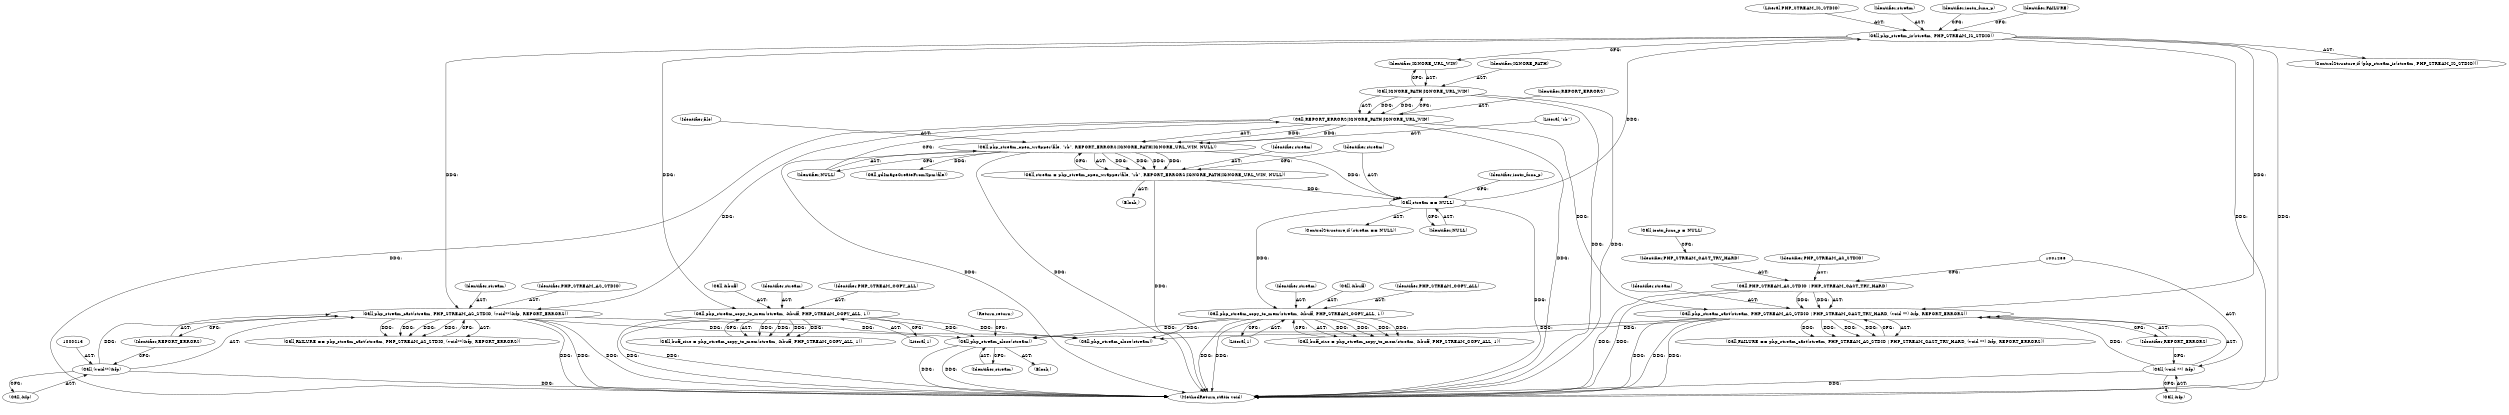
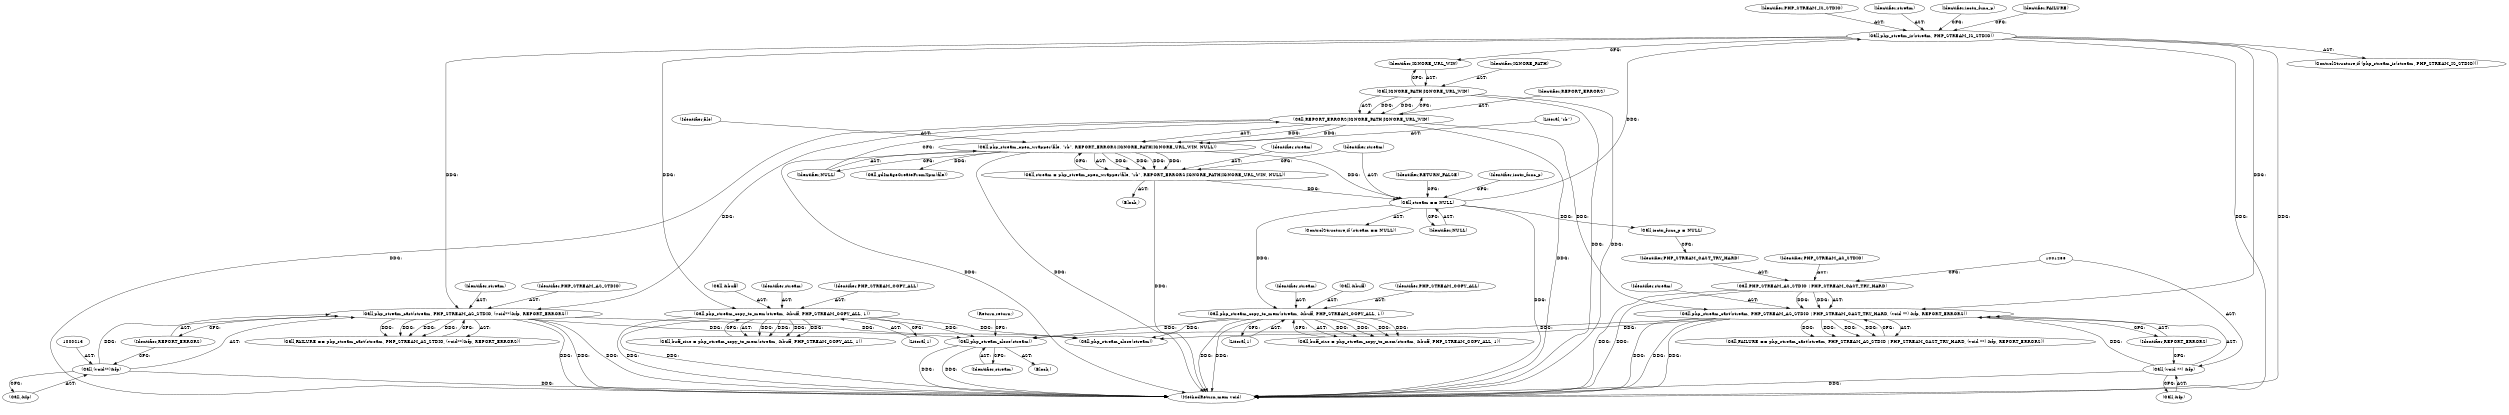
node "(Literal,PHP_STREAM_IS_STDIO)": label "(Literal,PHP_STREAM_IS_STDIO)" -> "(Identifier,PHP_STREAM_IS_STDIO)"
node "(Identifier,RETURN_FALSE)": added
edge "(Call,stream == NULL)" -> "(Call,ioctx_func_p = NULL)": added, label "DDG:"
node "(MethodReturn,static void)": label "(MethodReturn,static void)" -> "(MethodReturn,mem void)"
